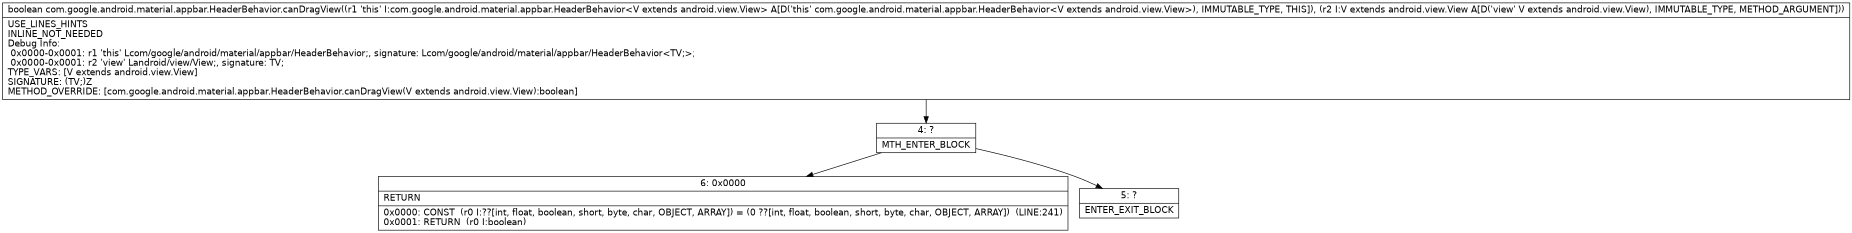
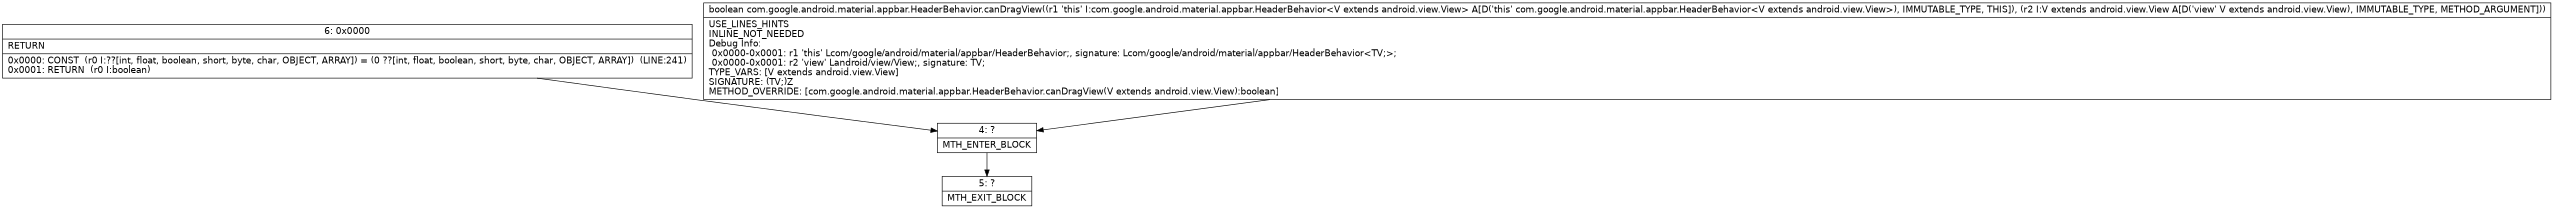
edge "4: ?" -> "6: 0x0000": reversed
node "5: ?": text "ENTER_EXIT_BLOCK" -> "MTH_EXIT_BLOCK"
